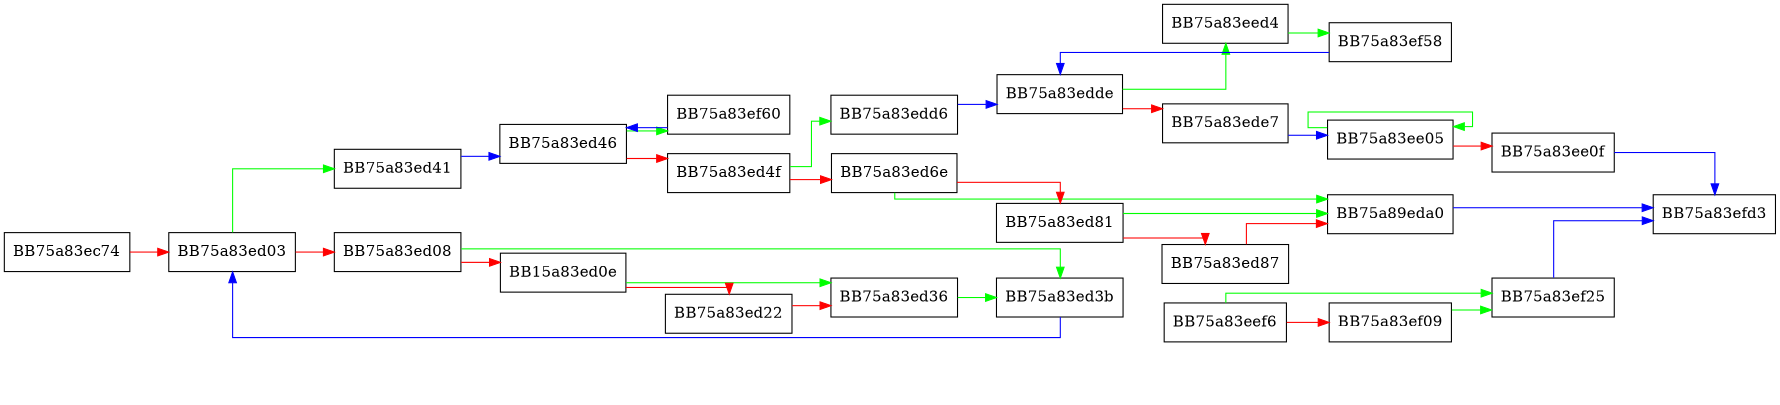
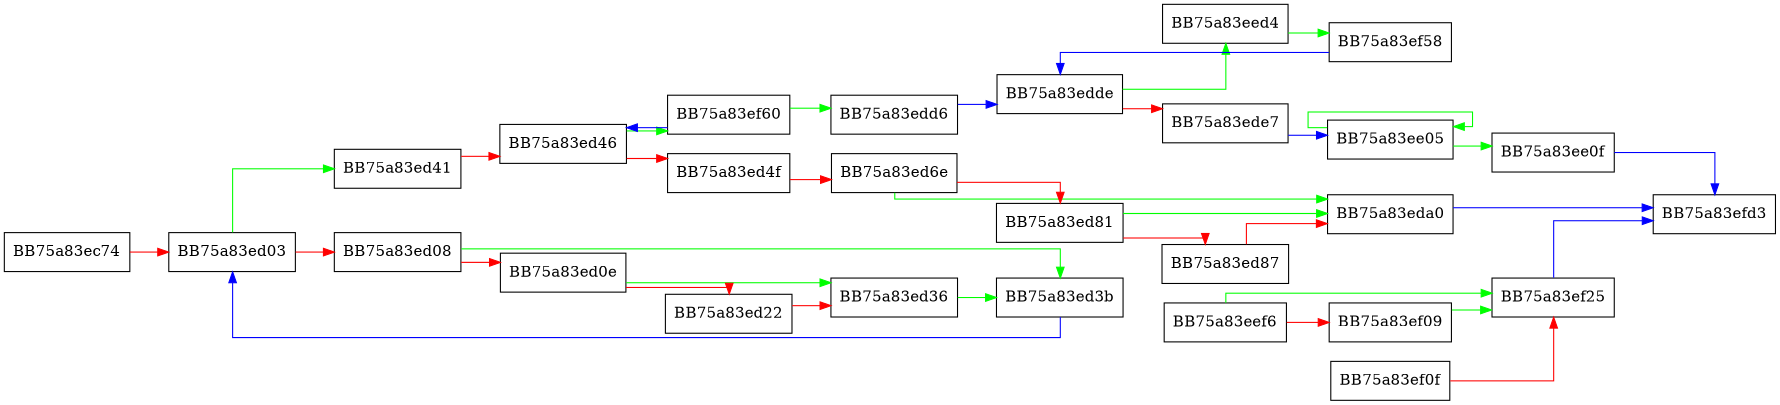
edge "BB75a83ee05" -> "BB75a83ee0f": color red -> green
edge "BB75a83ed4f" -> "BB75a83edd6": now "BB75a83ef60" -> "BB75a83edd6"
edge "BB75a83ed41" -> "BB75a83ed46": color blue -> red
node "BB75a89eda0": label "BB75a89eda0" -> "BB75a83eda0"
node "BB15a83ed0e": label "BB15a83ed0e" -> "BB75a83ed0e"
node "BB75a83ef0f": added
